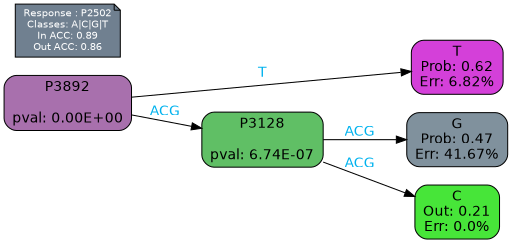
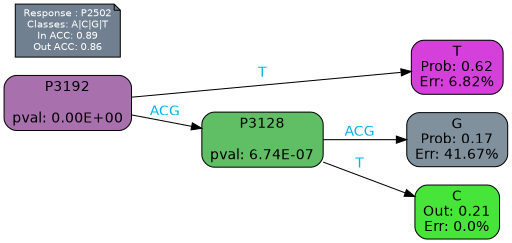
node "P3892 pval: 0.00E+00": label "P3892 pval: 0.00E+00" -> "P3192 pval: 0.00E+00"
node "G Prob: 0.47 Err: 41.67%": label "G Prob: 0.47 Err: 41.67%" -> "G Prob: 0.17 Err: 41.67%"
edge "P3128 pval: 6.74E-07" -> "C Out: 0.21 Err: 0.0%": label "ACG" -> "T"
